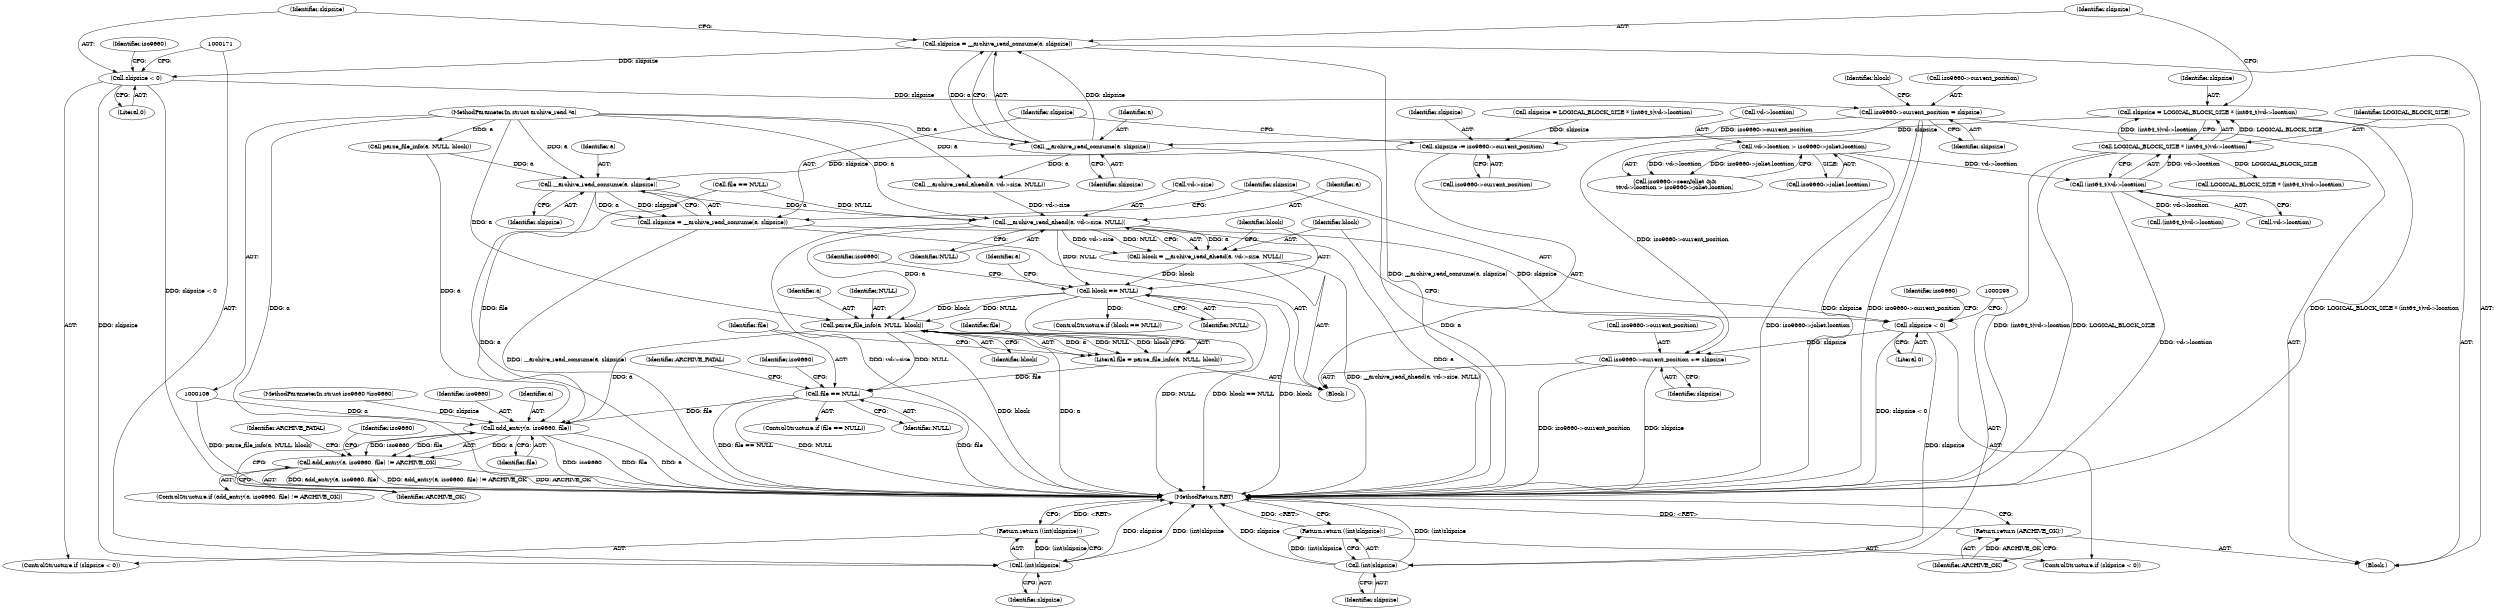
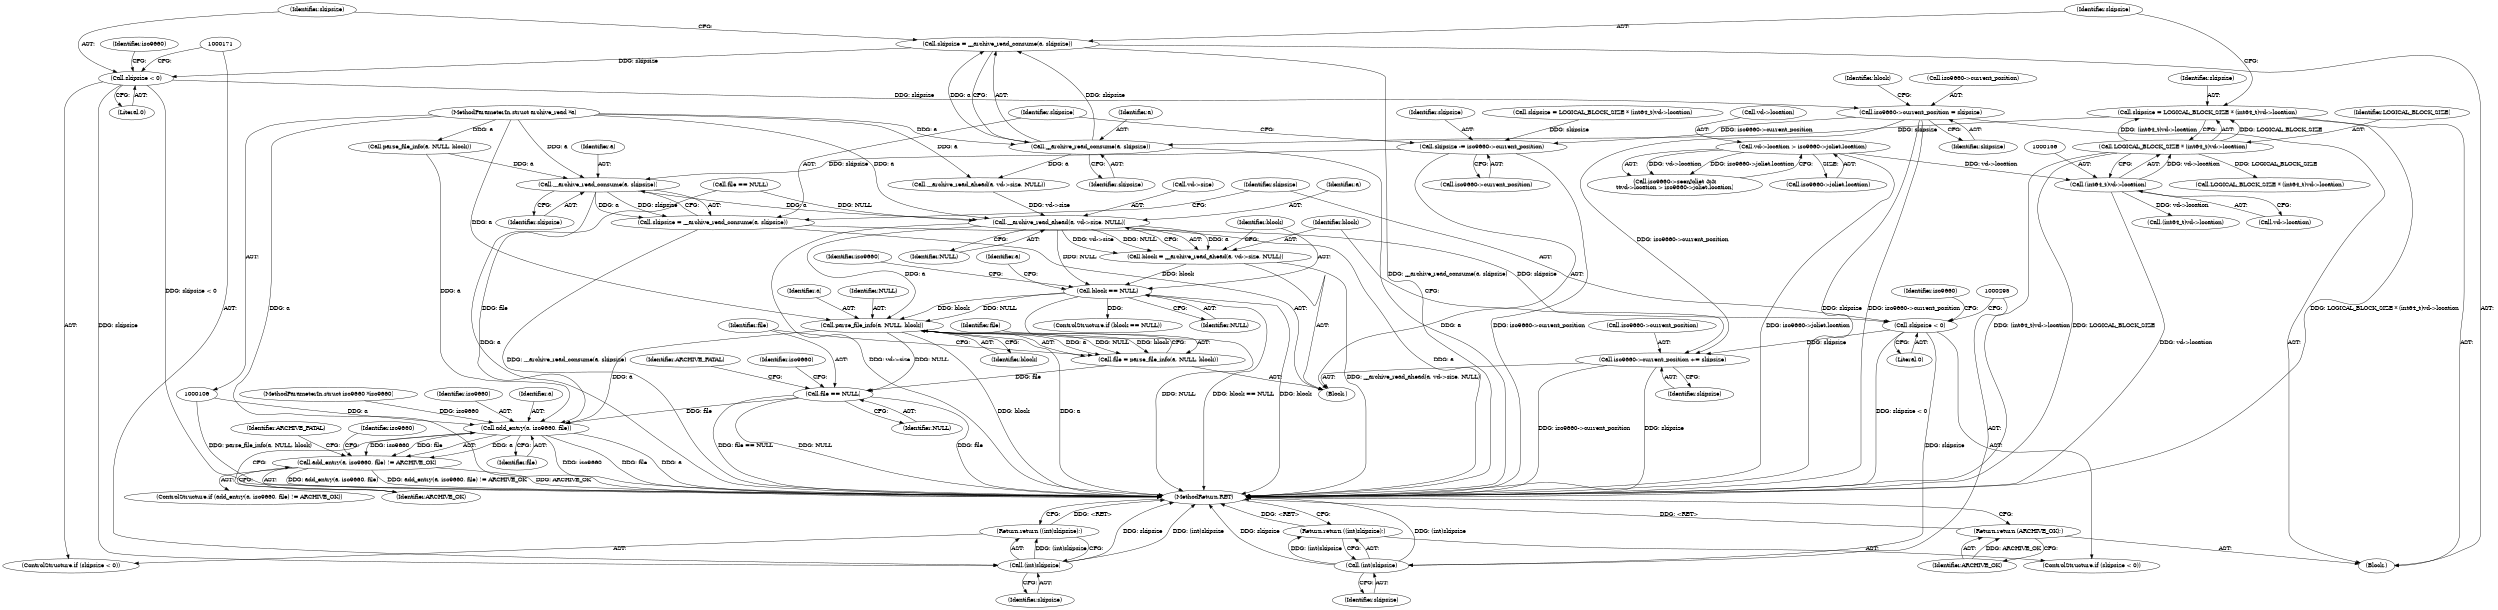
node "1000156": added
node "(Literal,file = parse_file_info(a, NULL, block))": label "(Literal,file = parse_file_info(a, NULL, block))" -> "(Call,file = parse_file_info(a, NULL, block))"
edge "(Call,skipsize -= iso9660->current_position)" -> "(MethodReturn,RET)": added, label "DDG: iso9660->current_position"
edge "(MethodParameterIn,struct iso9660 *iso9660)" -> "(Call,add_entry(a, iso9660, file))": label "DDG: skipsize" -> "DDG: iso9660"
node "(ControlStructure,if (file == NULL))": removed
